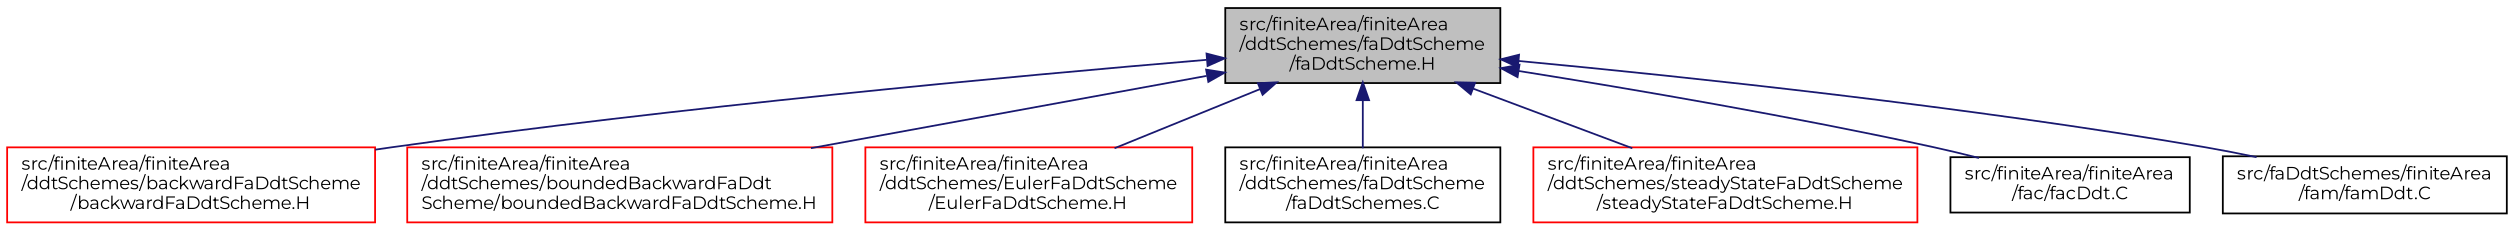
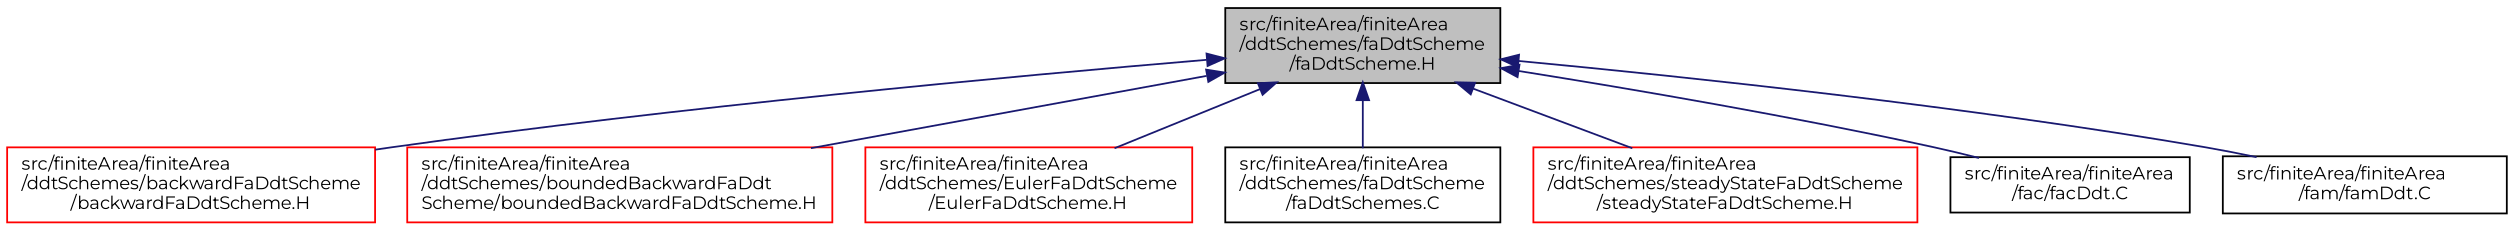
node "src/faDdtSchemes/finiteArea /fam/famDdt.C": label "src/faDdtSchemes/finiteArea /fam/famDdt.C" -> "src/finiteArea/finiteArea /fam/famDdt.C"
